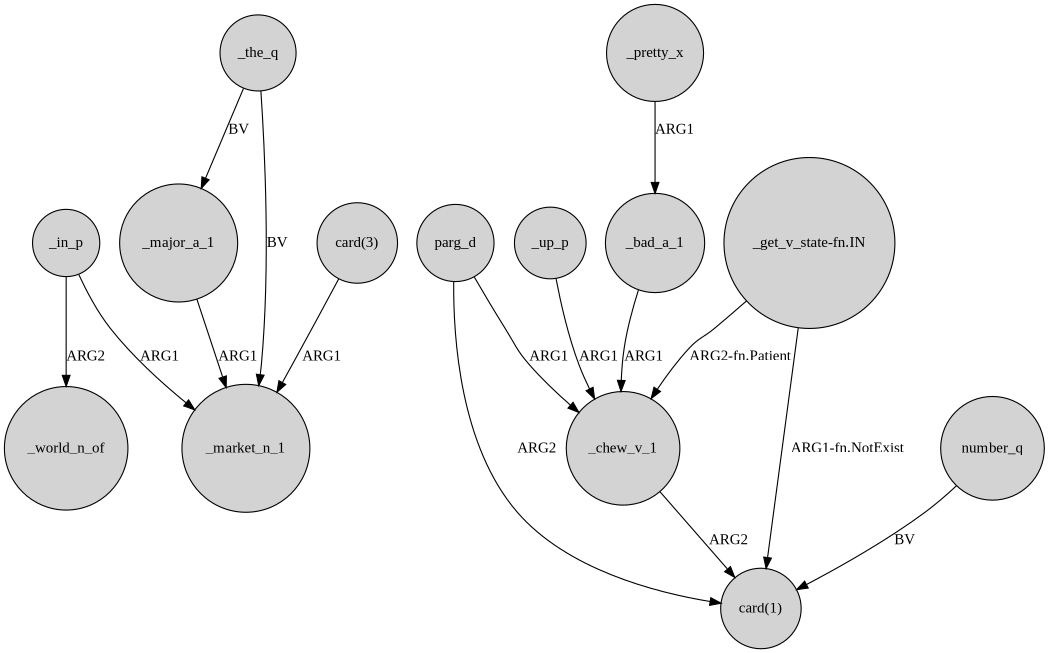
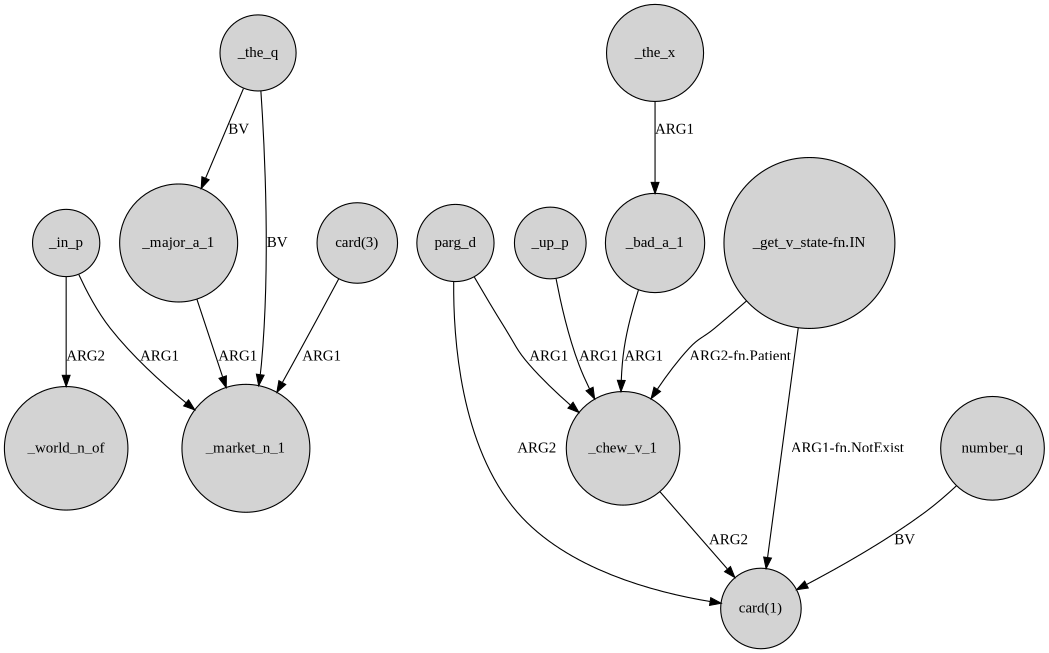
node "_pretty_x": label "_pretty_x" -> "_the_x"
